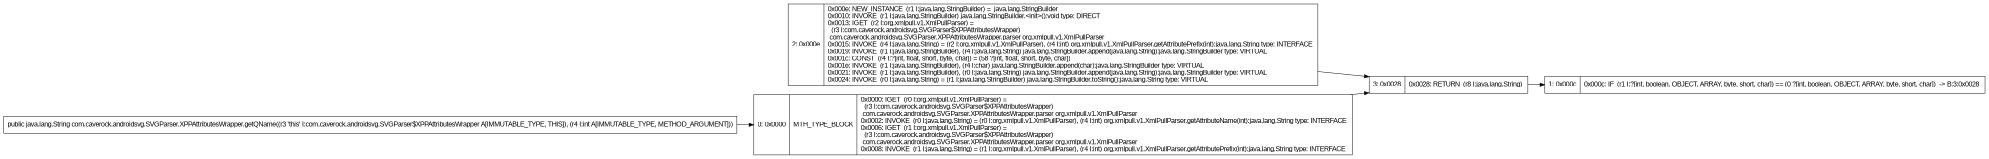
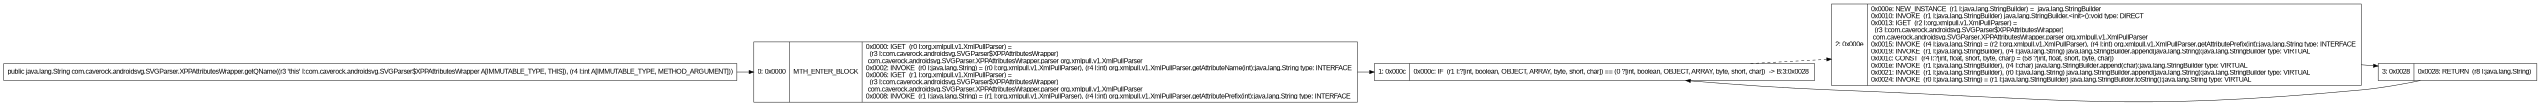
edge "1: 0x000c" -> "2: 0x000e": added
edge "0: 0x0000" -> "3: 0x0028": now "0: 0x0000" -> "1: 0x000c"
node "0: 0x0000": text "MTH_TYPE_BLOCK" -> "MTH_ENTER_BLOCK"
